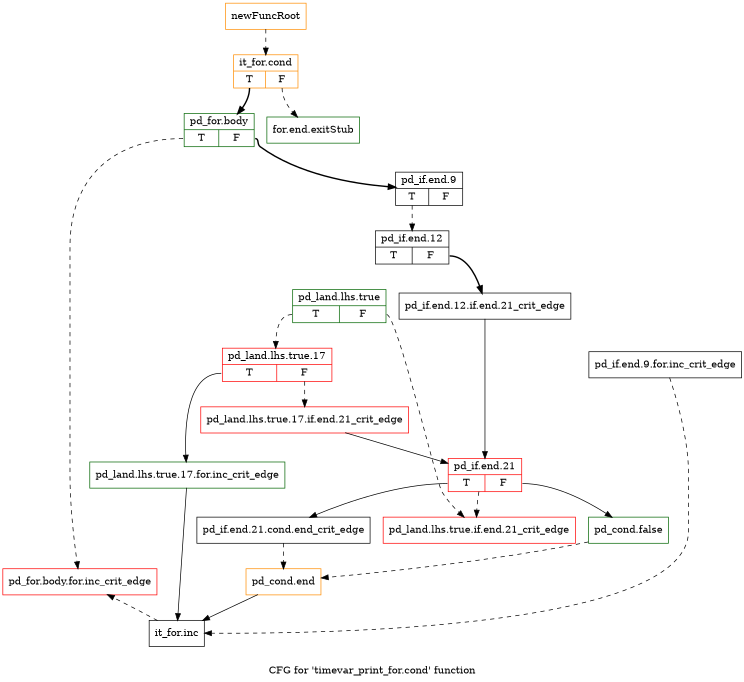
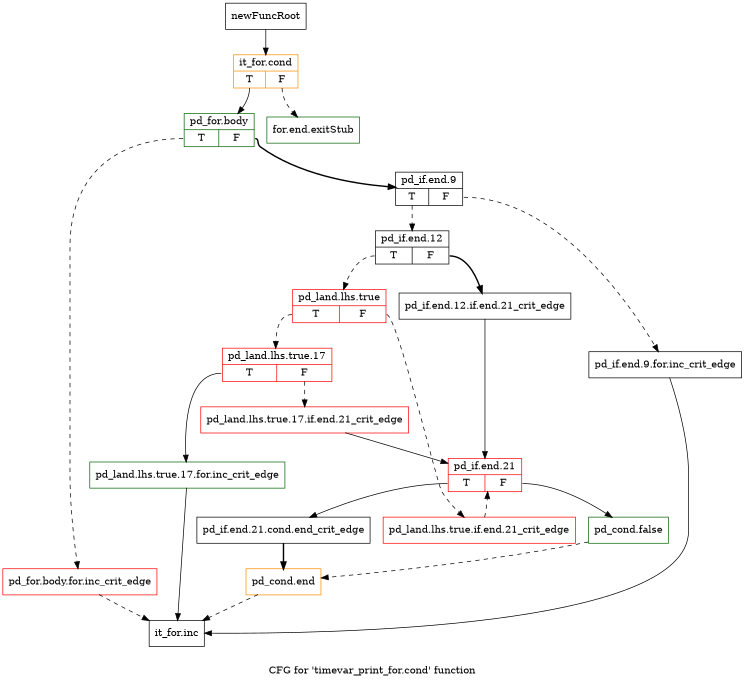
node "newFuncRoot": color darkorange -> black
edge "newFuncRoot" -> "it_for.cond": style dashed -> solid
edge "it_for.cond" -> "pd_for.body": style bold -> solid
edge "pd_if.end.9" -> "pd_if.end.9.for.inc_crit_edge": added
edge "pd_if.end.12" -> "pd_land.lhs.true": added
node "pd_land.lhs.true": color darkgreen -> red
edge "pd_if.end.21" -> "pd_land.lhs.true.if.end.21_crit_edge": reversed
edge "pd_if.end.21.cond.end_crit_edge" -> "pd_cond.end": style dashed -> bold
edge "pd_cond.end" -> "it_for.inc": style solid -> dashed
edge "it_for.inc" -> "pd_for.body.for.inc_crit_edge": reversed
edge "pd_if.end.9.for.inc_crit_edge" -> "it_for.inc": style dashed -> solid
